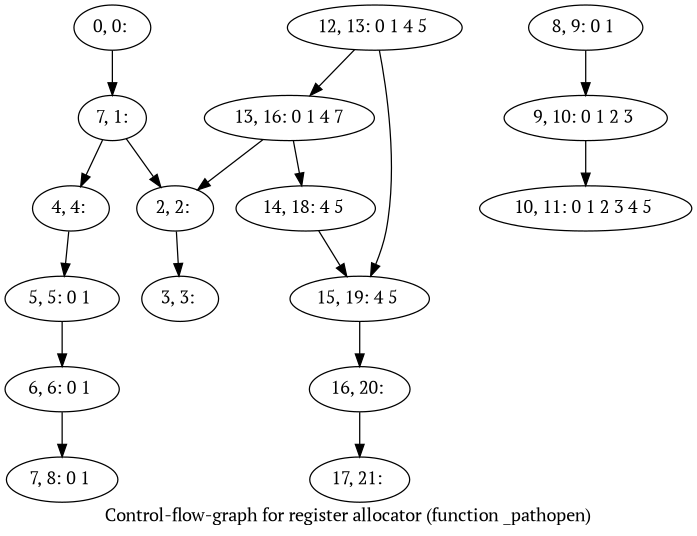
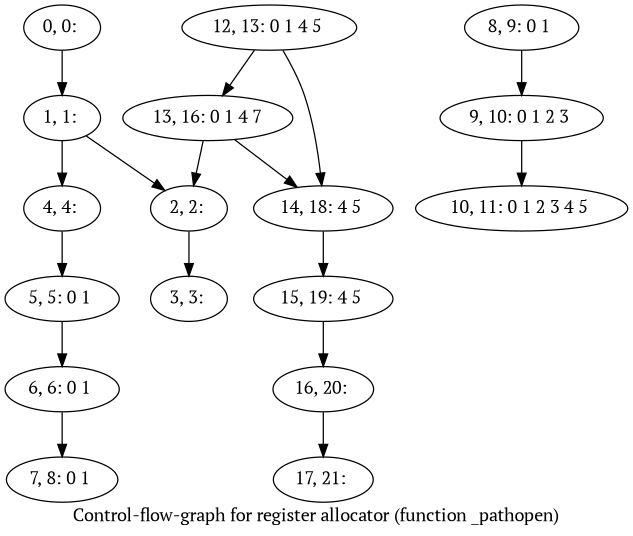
node "7, 1:": label "7, 1:" -> "1, 1:"
edge "12, 13: 0 1 4 5" -> "15, 19: 4 5": now "12, 13: 0 1 4 5" -> "14, 18: 4 5"
